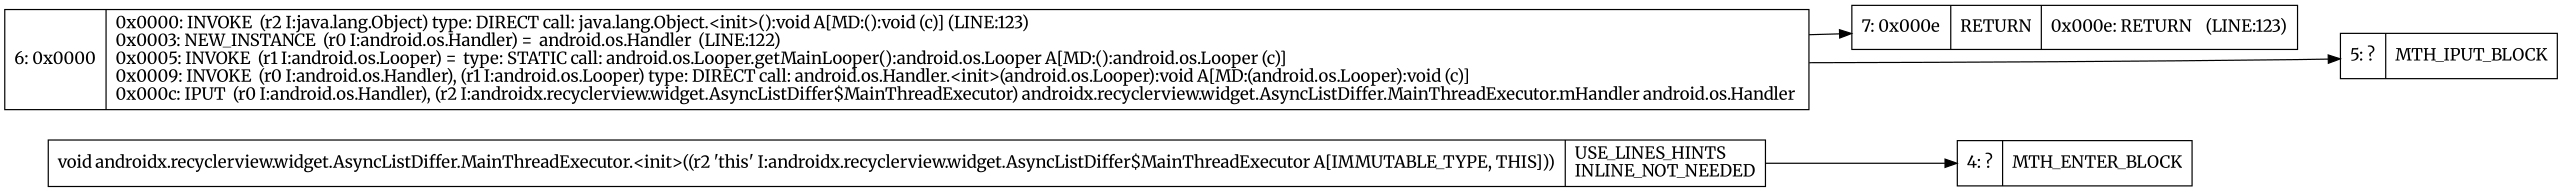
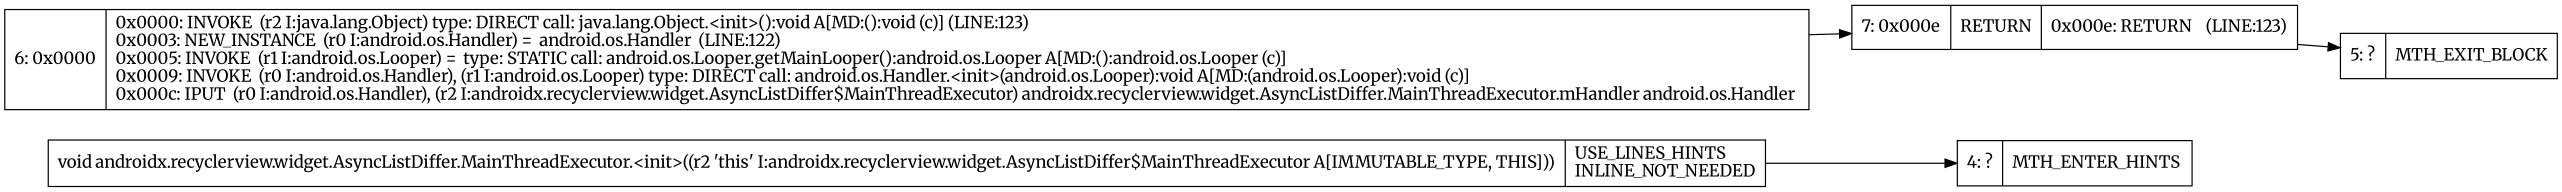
node "5: ?": text "MTH_IPUT_BLOCK" -> "MTH_EXIT_BLOCK"
edge "6: 0x0000" -> "5: ?": now "7: 0x000e" -> "5: ?"
node "4: ?": text "MTH_ENTER_BLOCK" -> "MTH_ENTER_HINTS"
